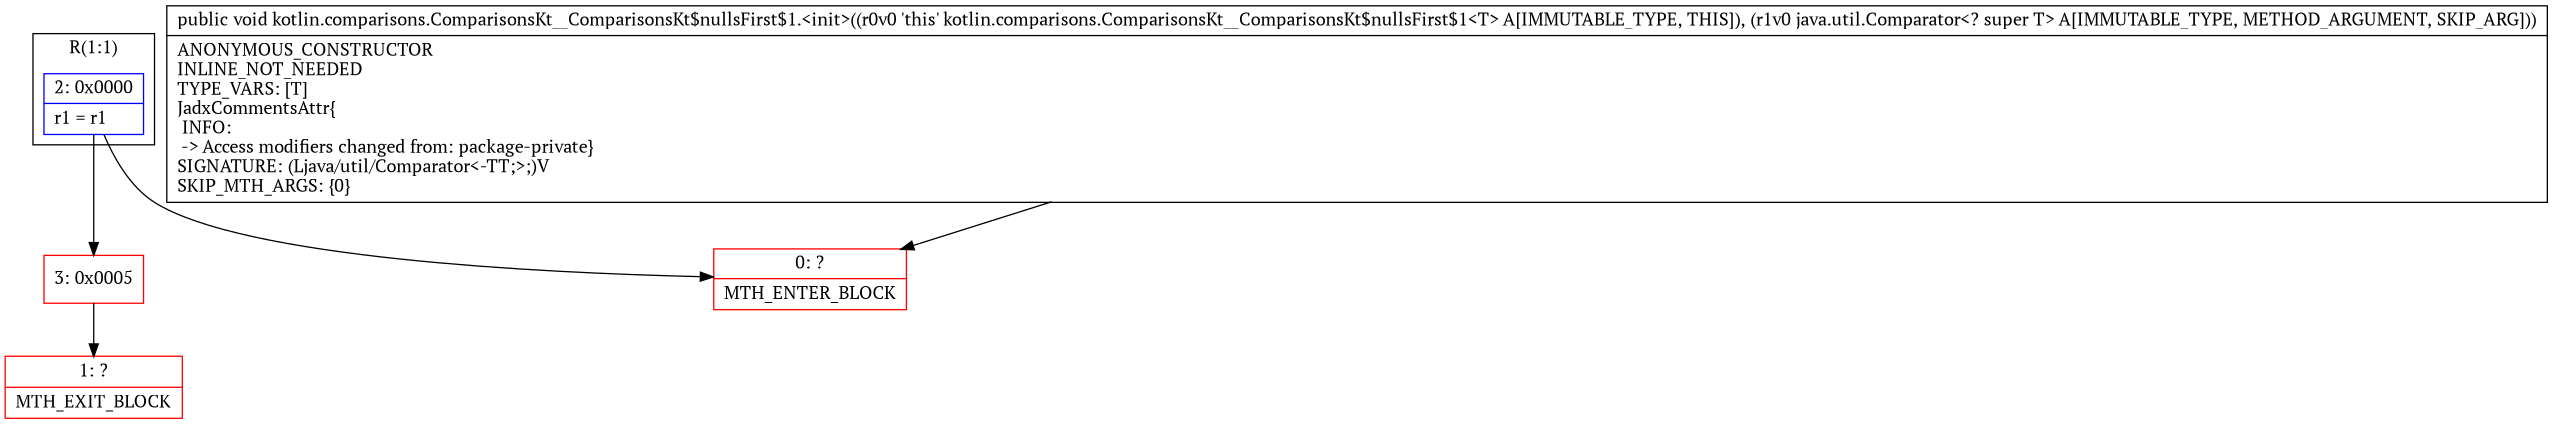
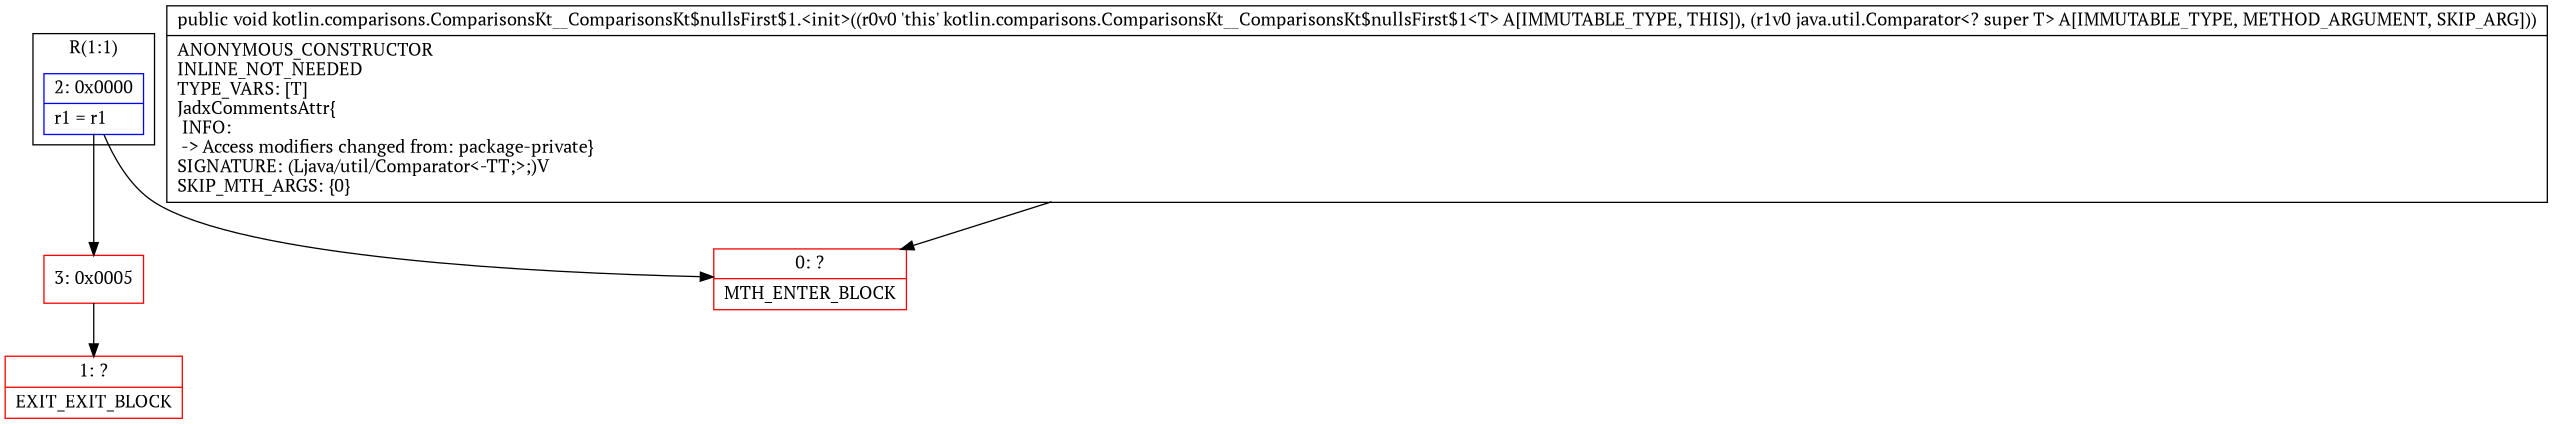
node "1: ?": text "MTH_EXIT_BLOCK" -> "EXIT_EXIT_BLOCK"
